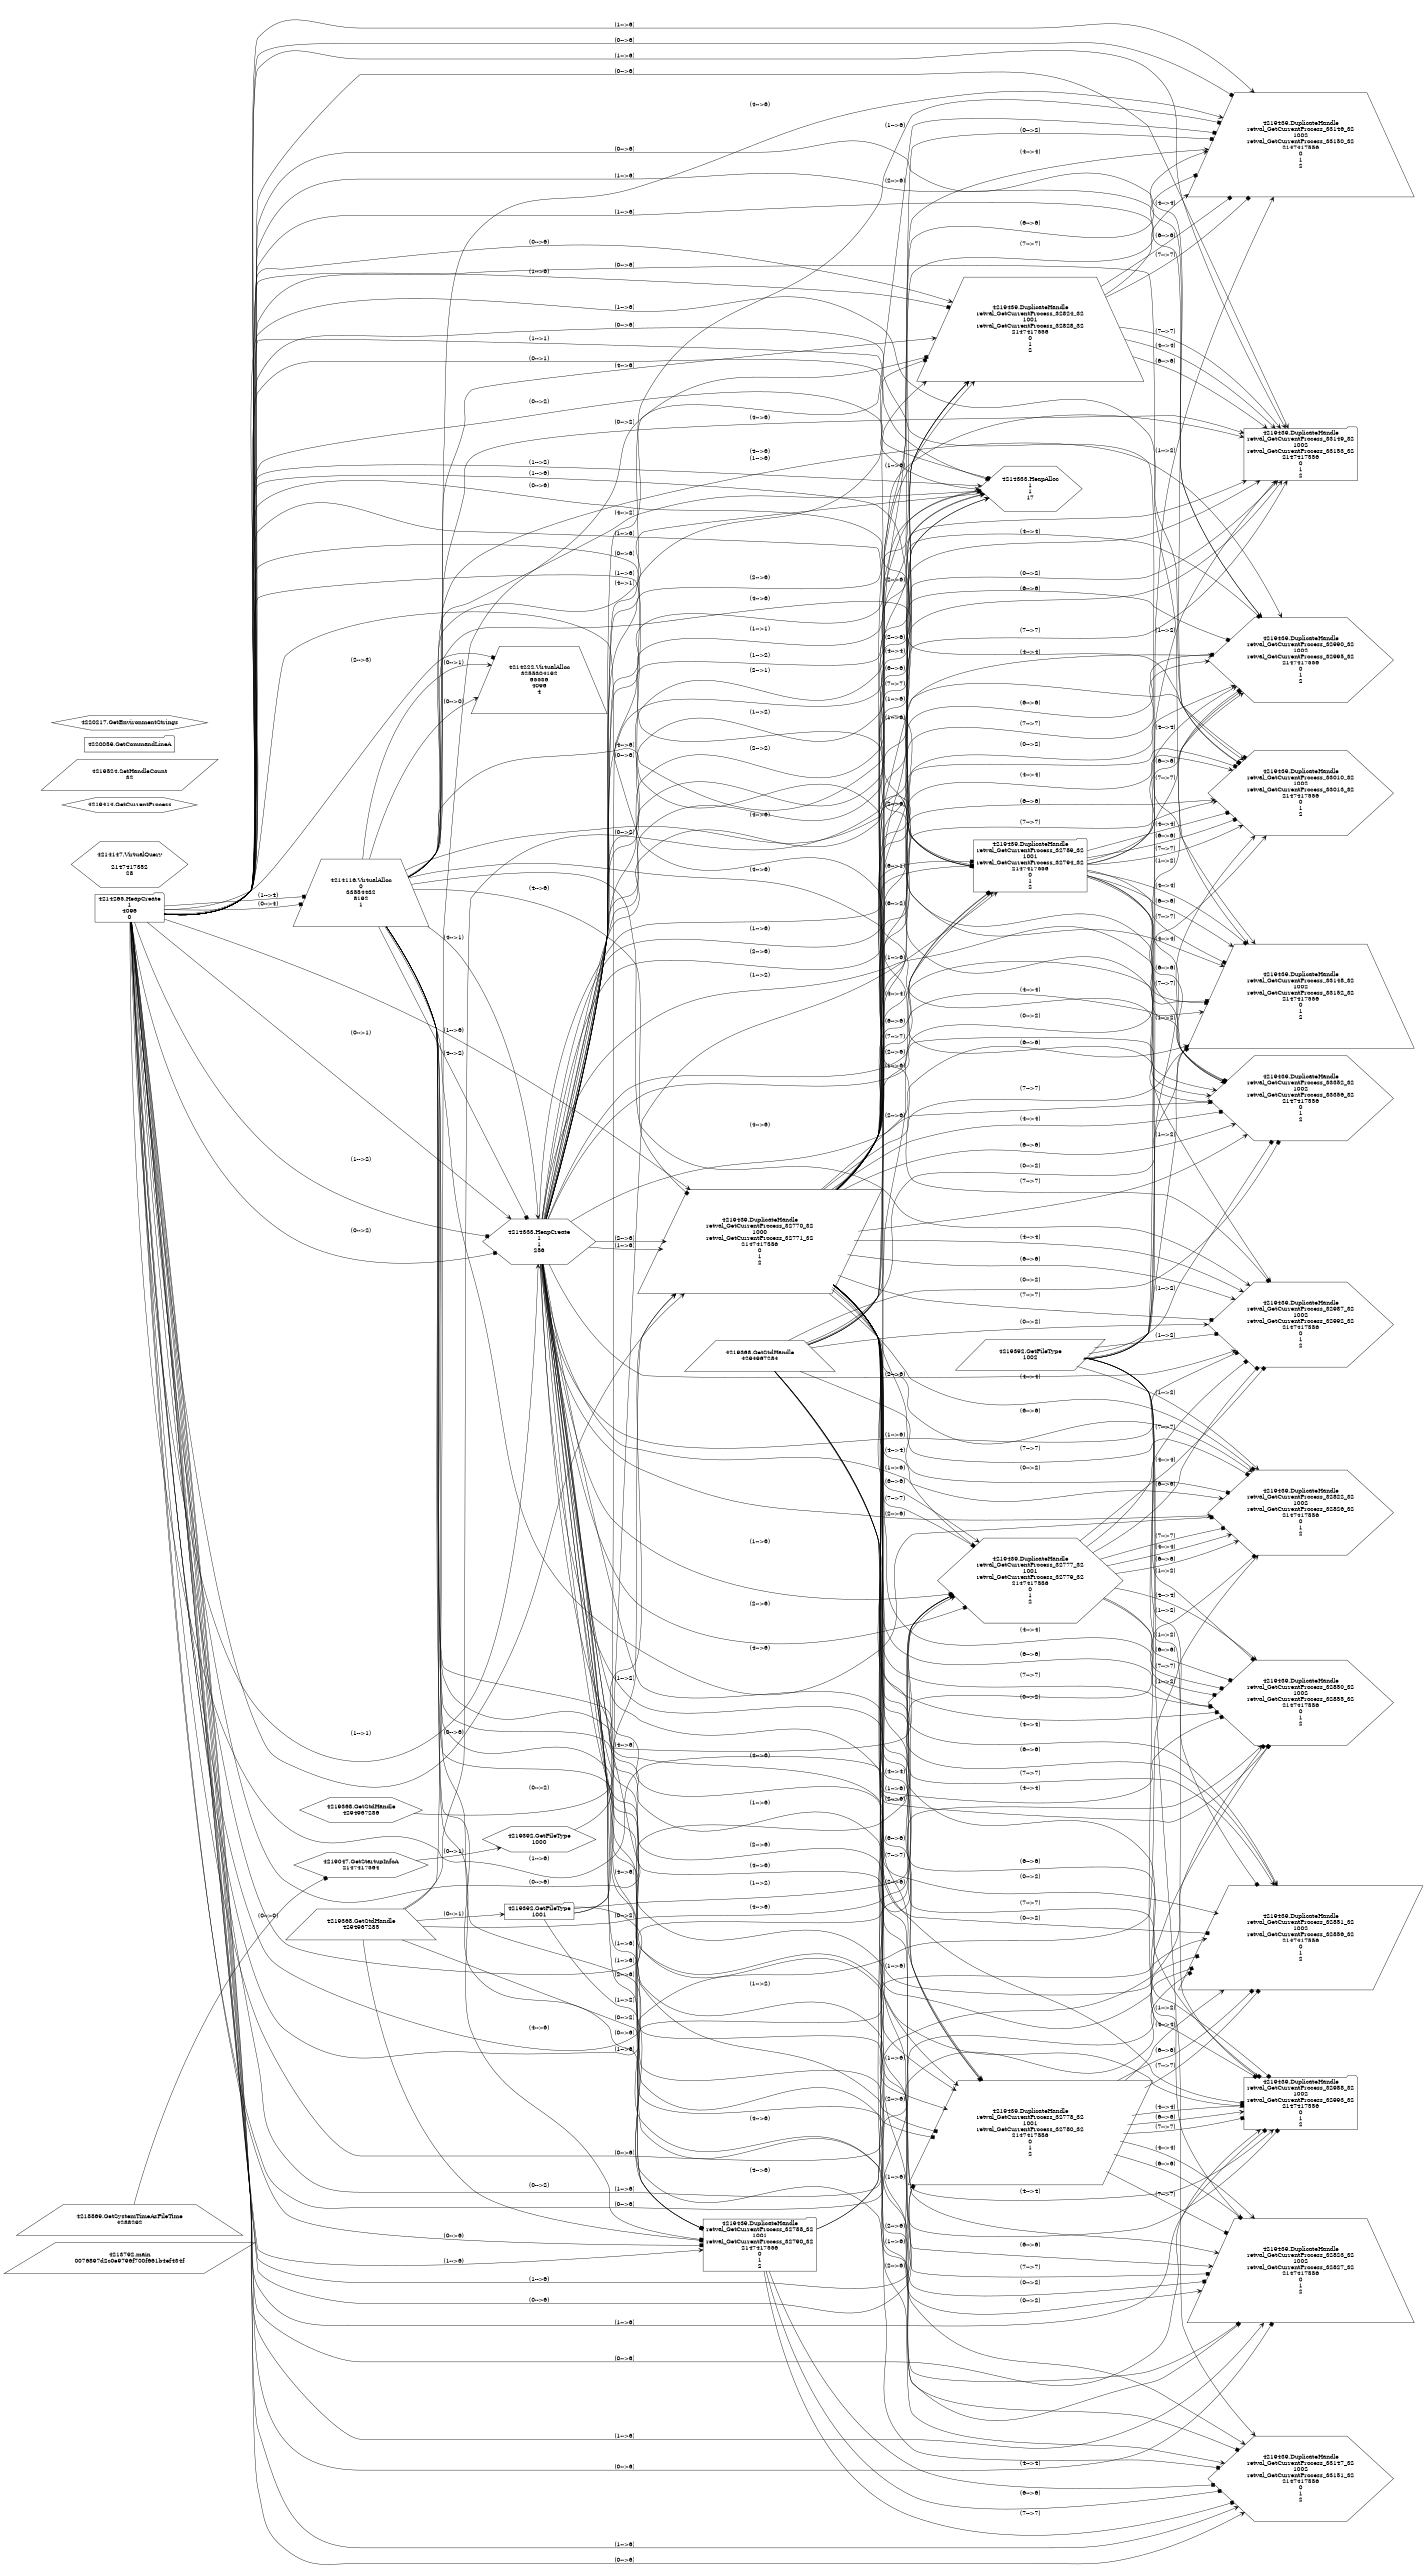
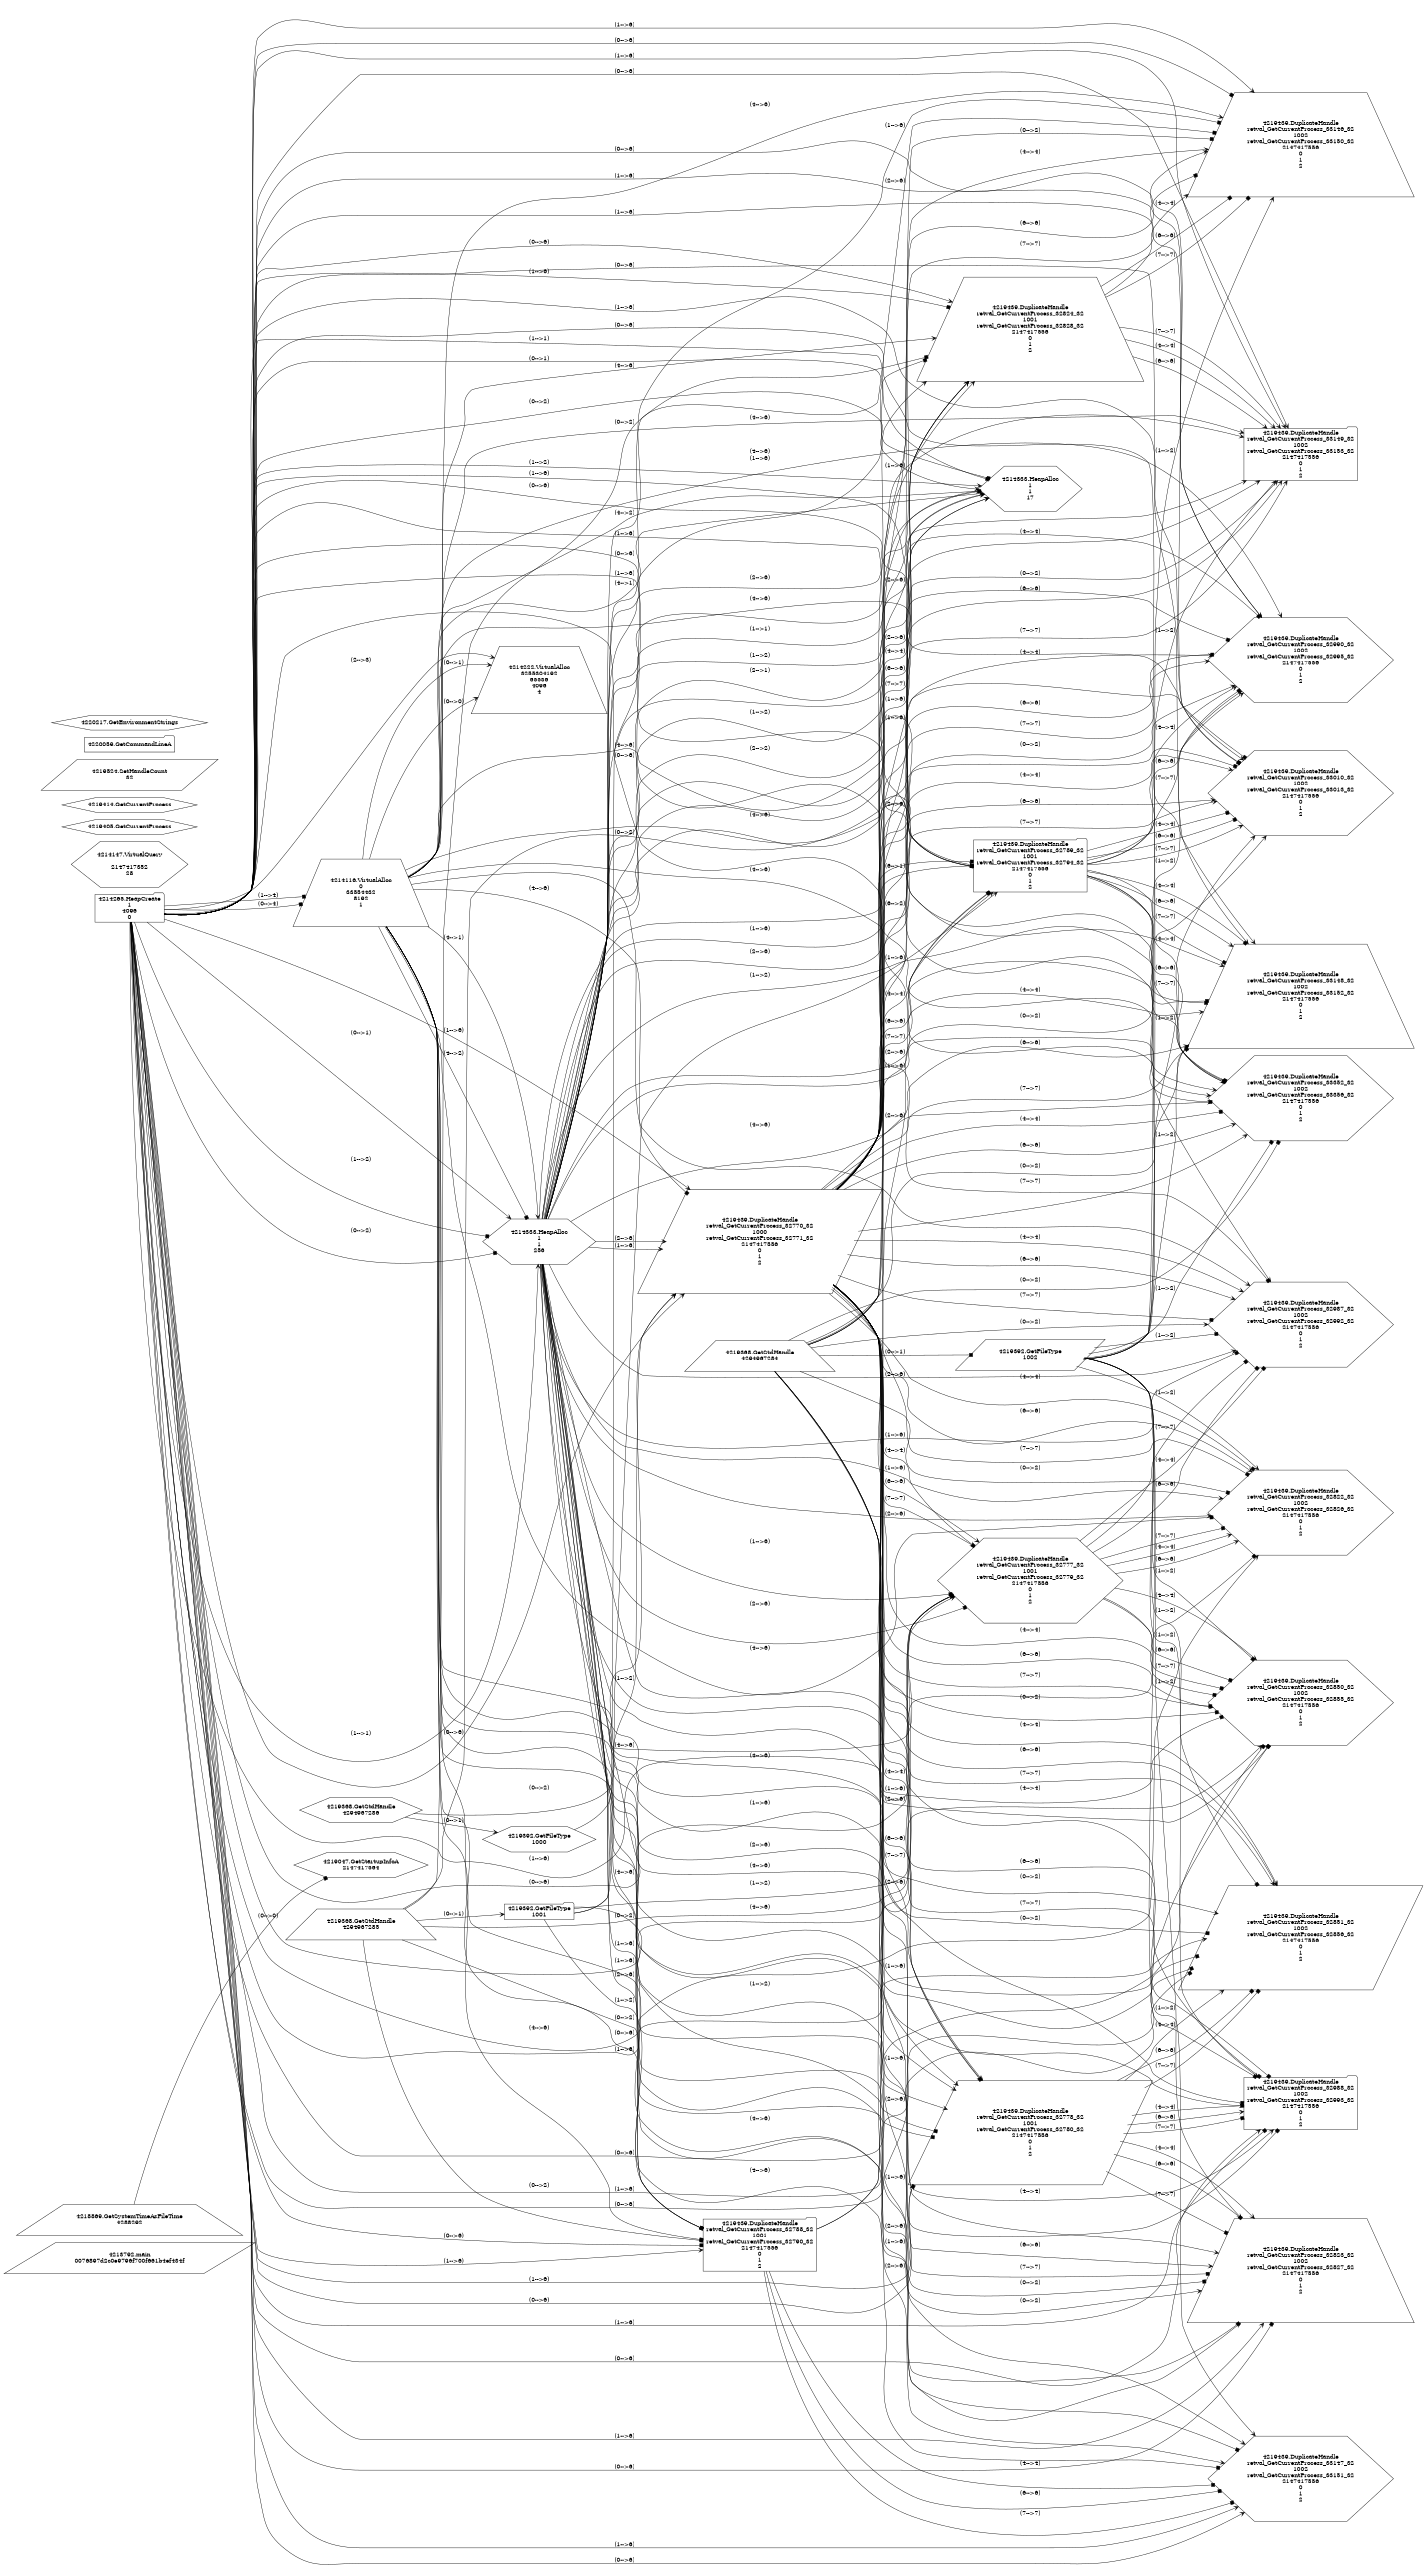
edge "4214265.HeapCreate 1 4096 0" -> "4214222.VirtualAlloc 3255304192 65536 4096 4": arrowhead box -> vee
node "4219405.GetCurrentProcess": added
node "4214333.HeapCreate 1 1 256": label "4214333.HeapCreate 1 1 256" -> "4214333.HeapAlloc 1 1 256"
edge "4219368.GetStdHandle 4294967284" -> "4219392.GetFileType 1002": added, label "(0-->1)"
edge "4219047.GetStartupInfoA 2147417564" -> "4219392.GetFileType 1000": now "4219368.GetStdHandle 4294967286" -> "4219392.GetFileType 1000"
